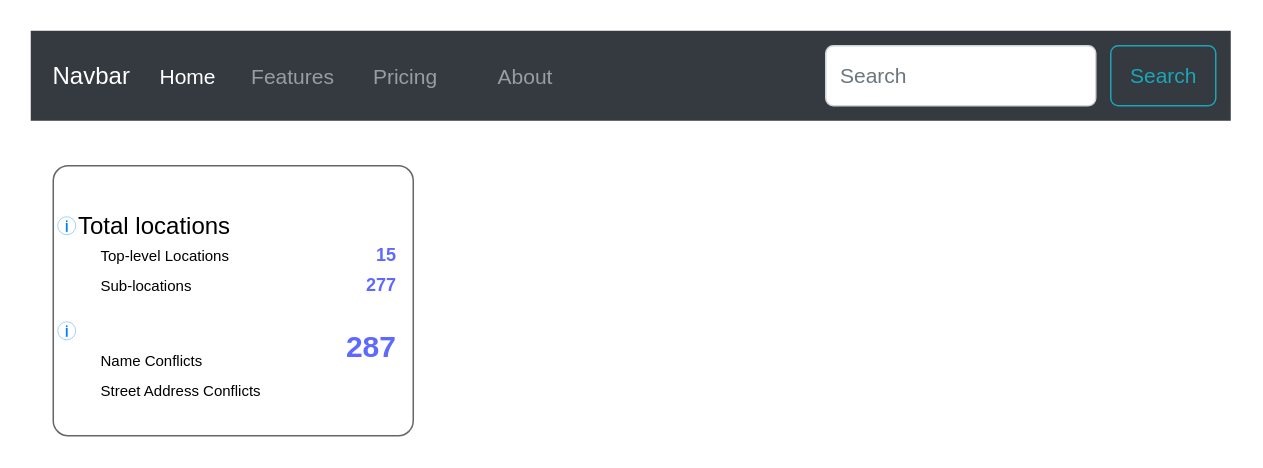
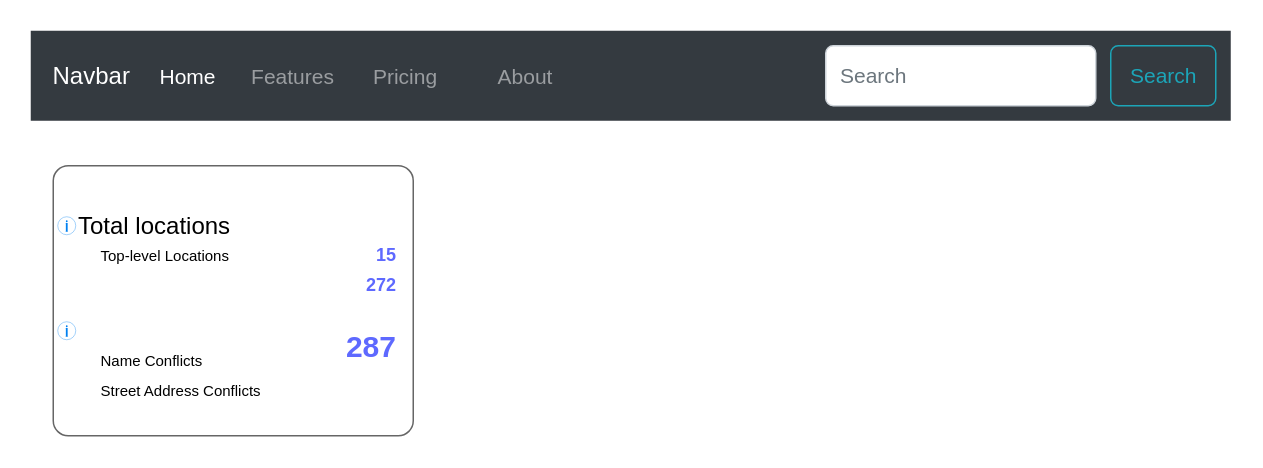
node "Sub-locations": removed
node "277": label "277" -> "272"
